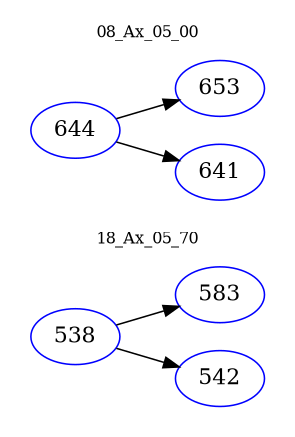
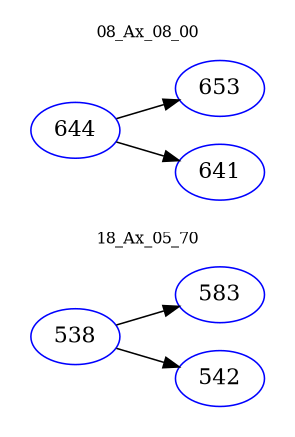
cluster "08_Ax_05_00": label "08_Ax_05_00" -> "08_Ax_08_00"
